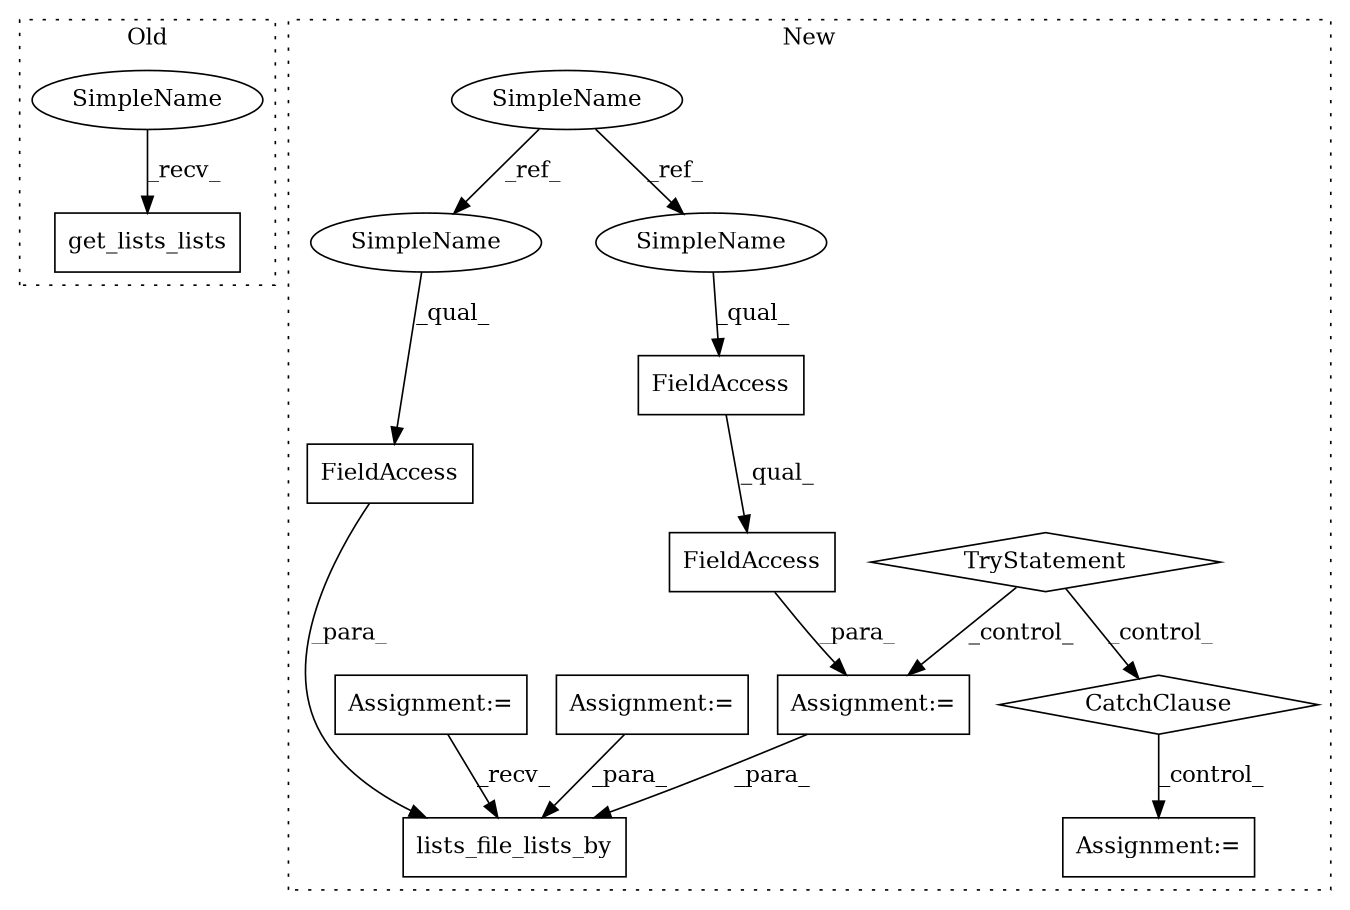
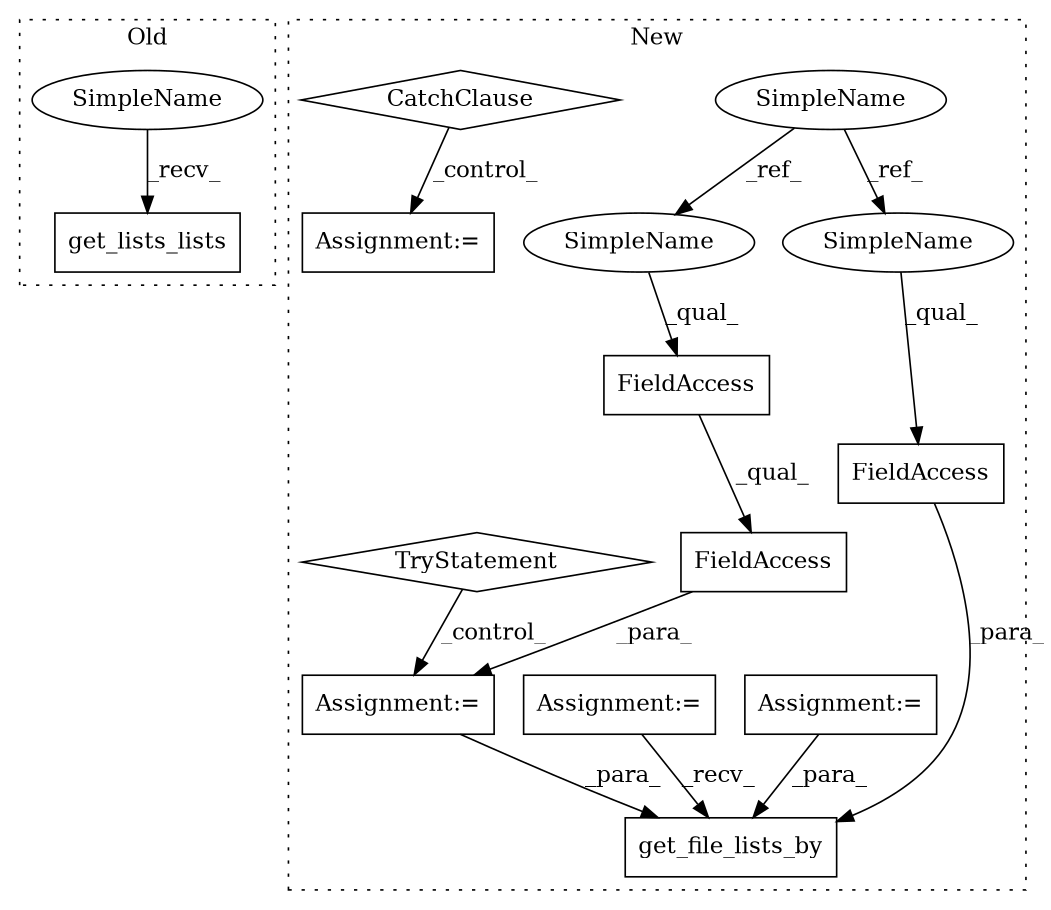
edge "TryStatement" -> "CatchClause": removed, label "_control_"
node "lists_file_lists_by": label "lists_file_lists_by" -> "get_file_lists_by"
